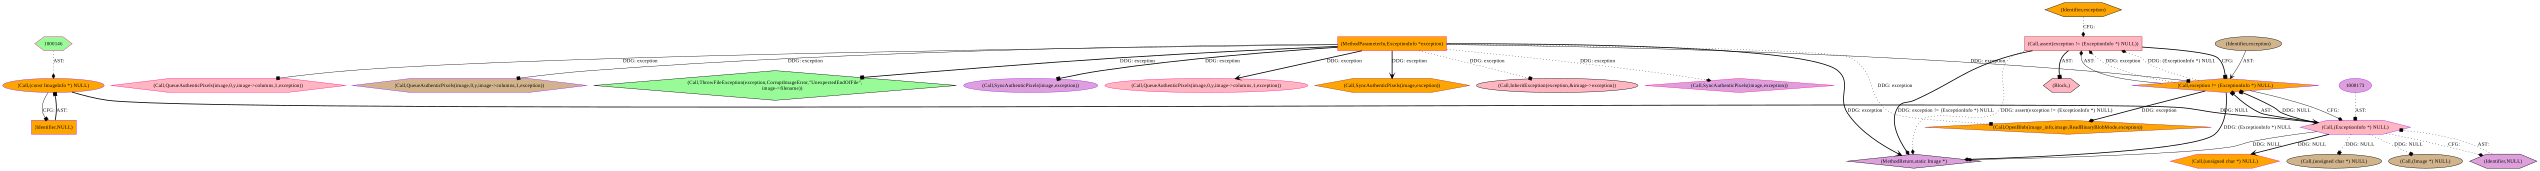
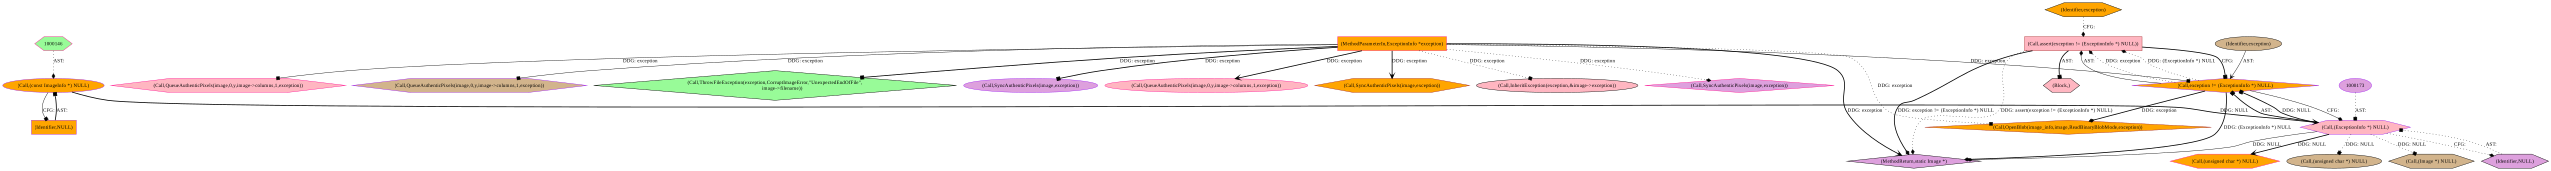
node "(Call,(Image *) NULL)": shape ellipse -> hexagon
